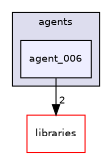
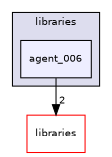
cluster "agents": label "agents" -> "libraries"
